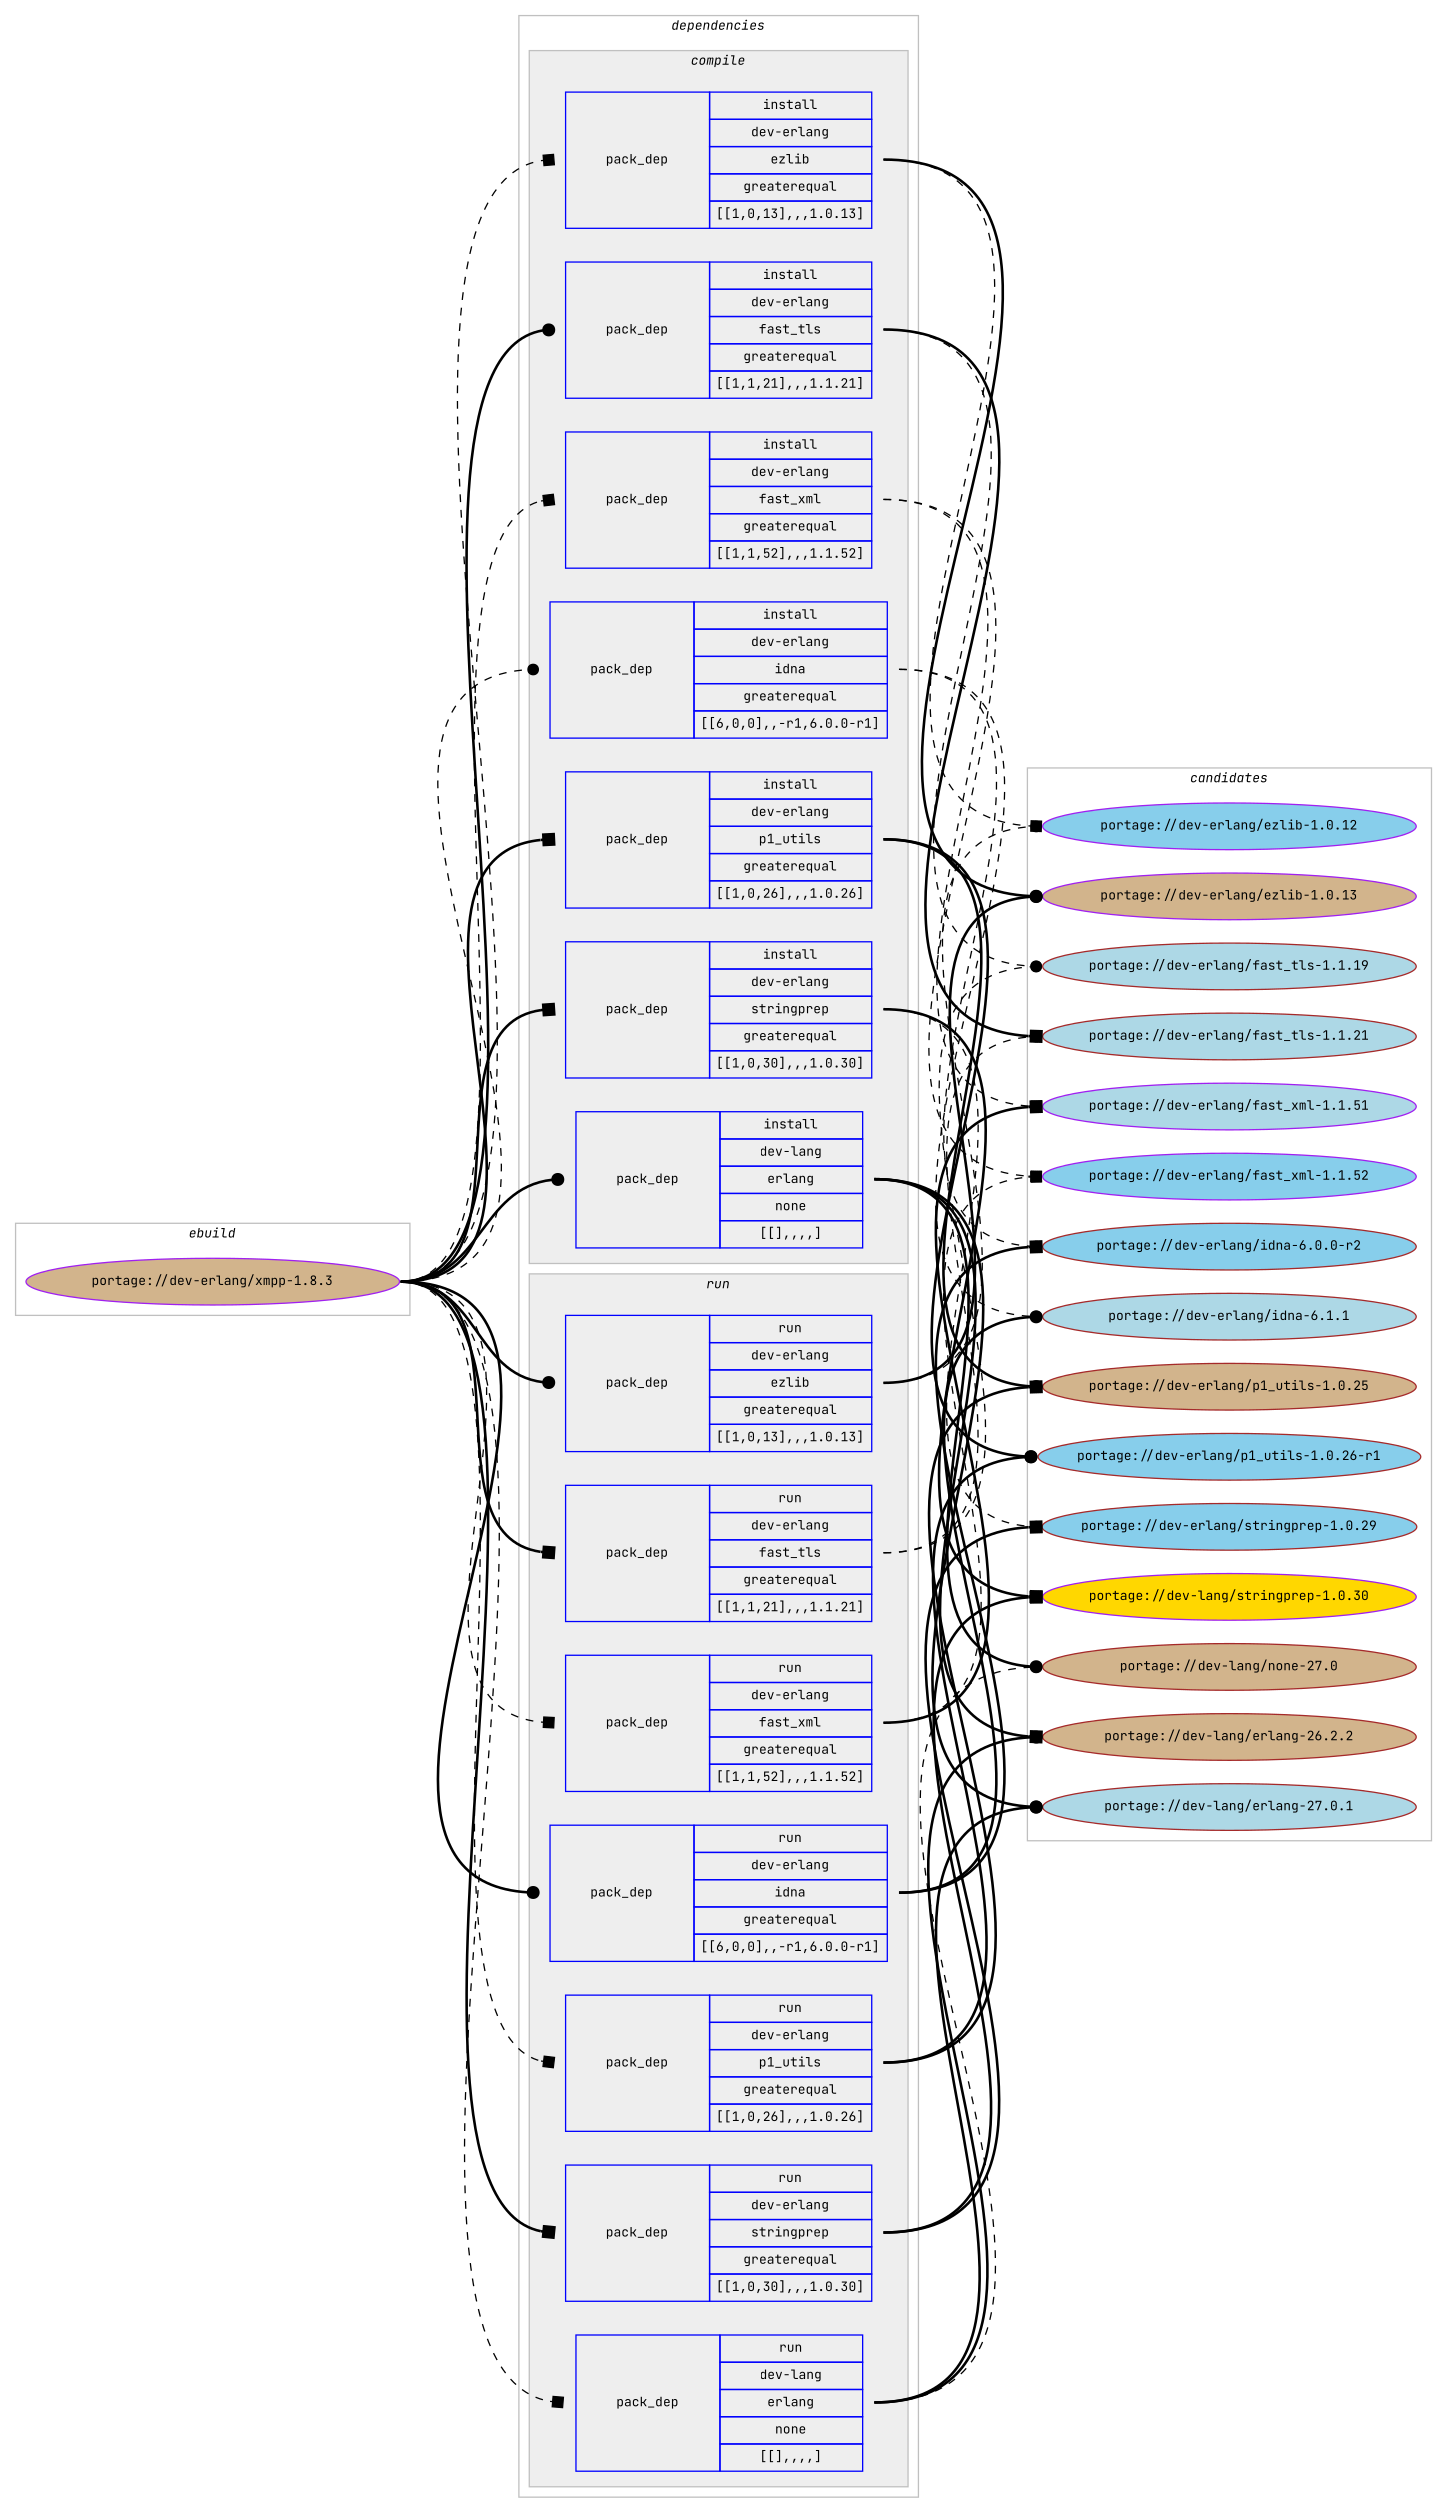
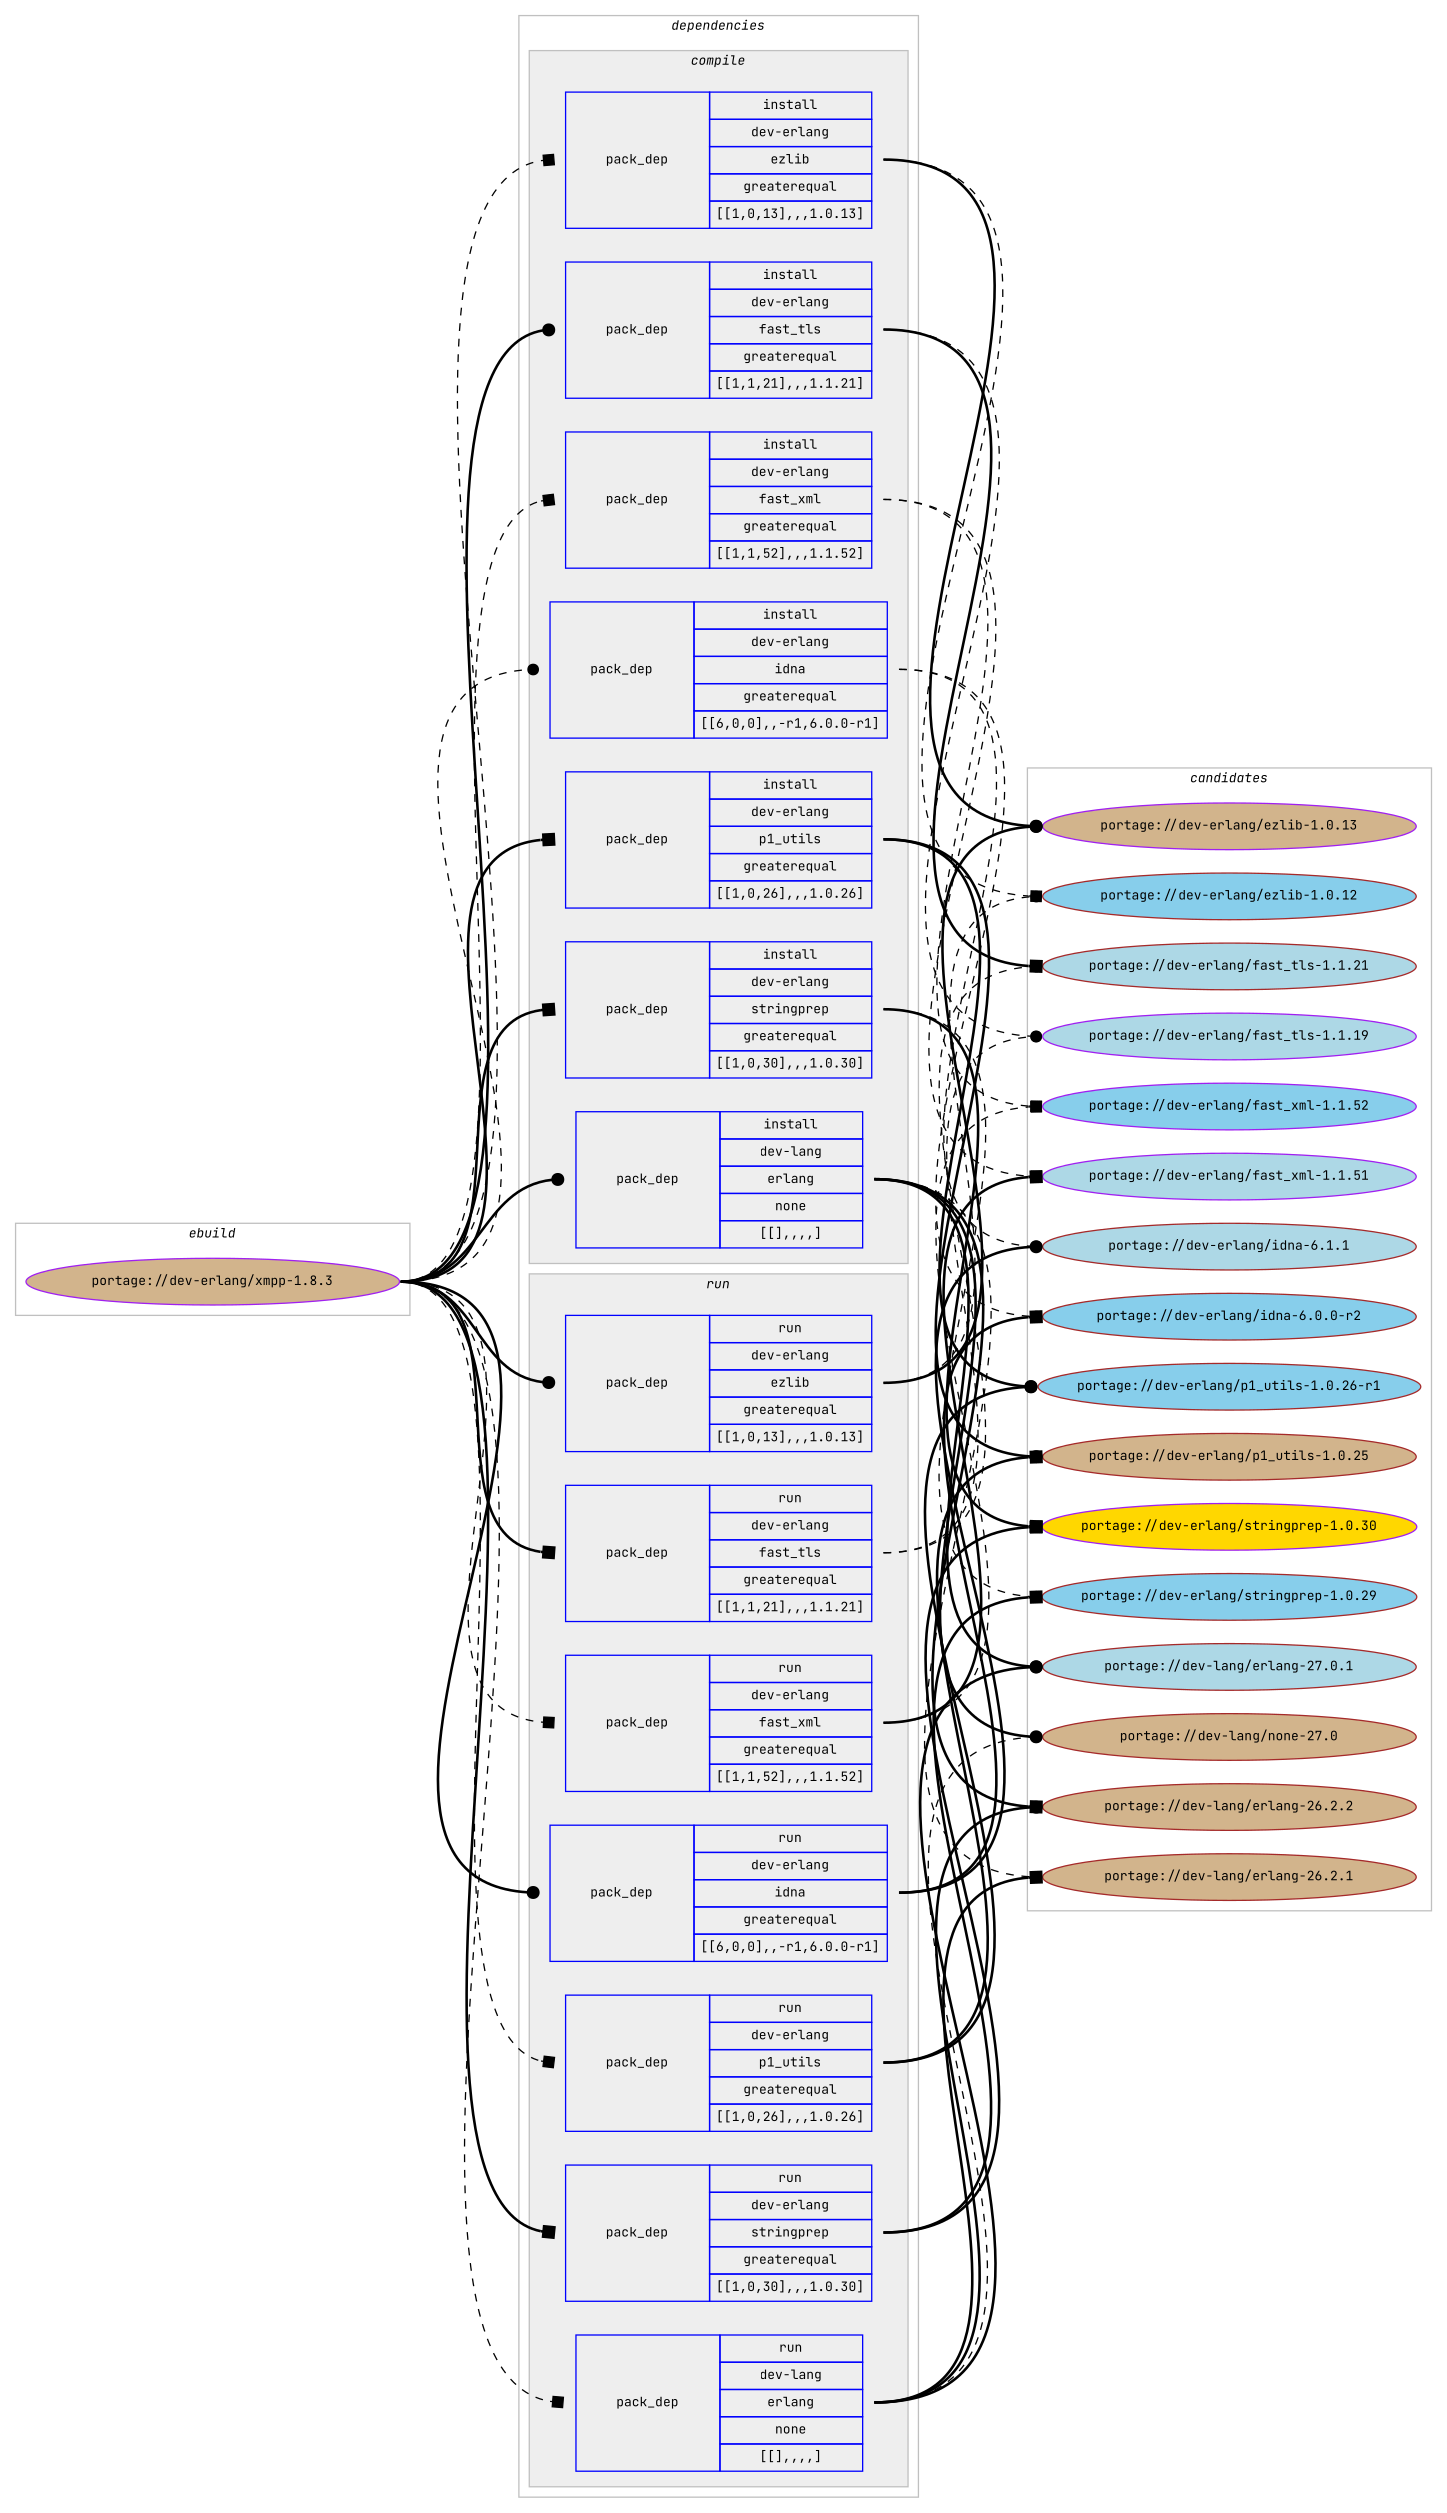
node "portage://dev-erlang/ezlib-1.0.12": color purple -> brown
node "portage://dev-erlang/fast_tls-1.1.19": color brown -> purple
node "portage://dev-lang/stringprep-1.0.30": label "portage://dev-lang/stringprep-1.0.30" -> "portage://dev-erlang/stringprep-1.0.30"
node "portage://dev-lang/erlang-26.2.1": added
